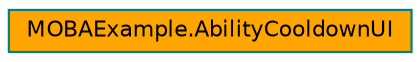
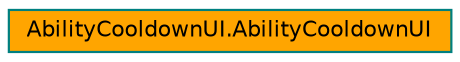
node "MOBAExample.AbilityCooldownUI": label "MOBAExample.AbilityCooldownUI" -> "AbilityCooldownUI.AbilityCooldownUI"
